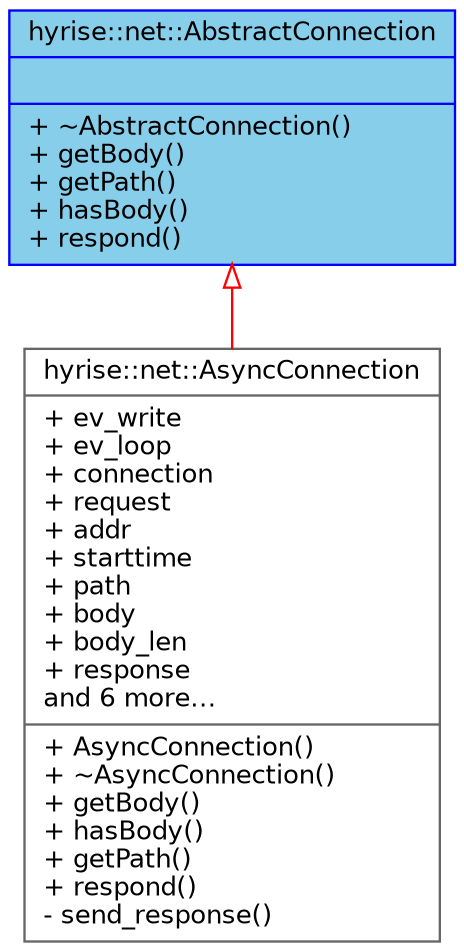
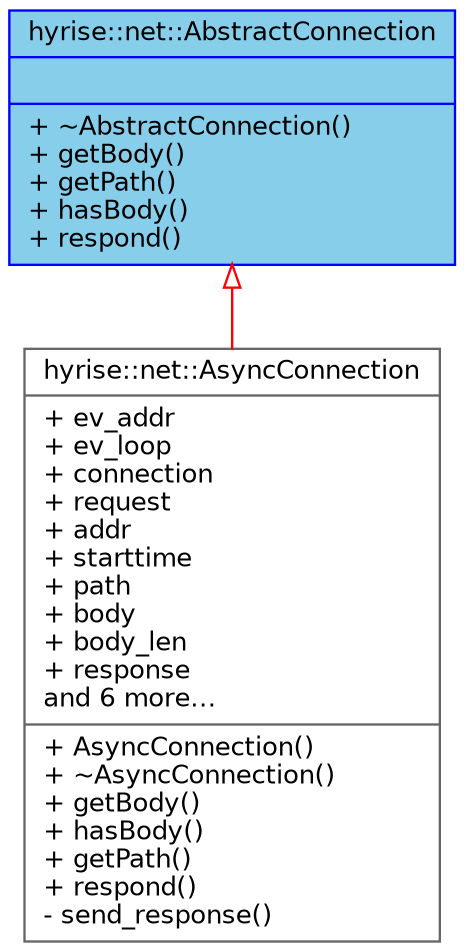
node "hyrise::net::AsyncConnection": text "+ ev_write" -> "+ ev_addr"
